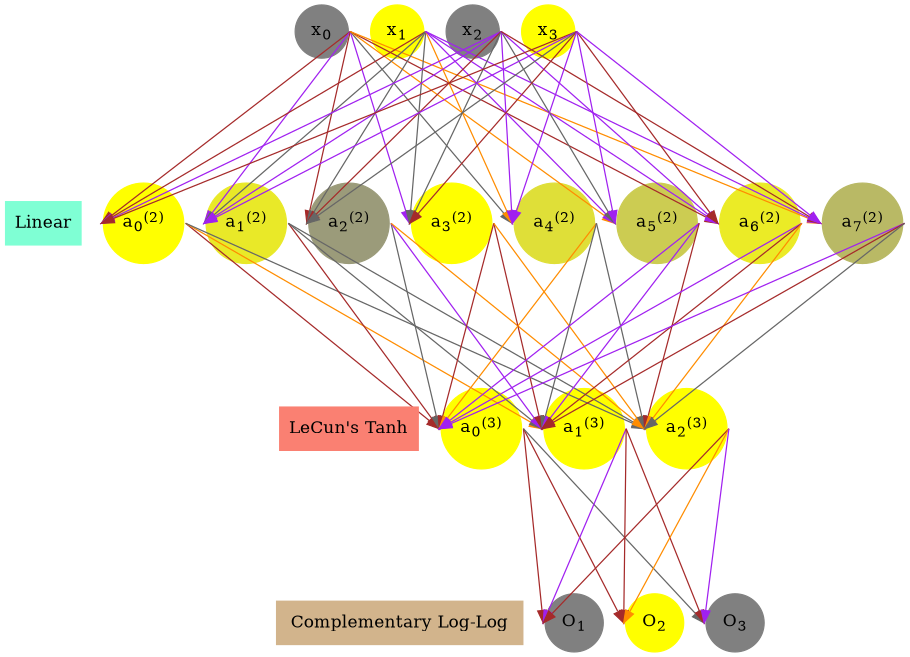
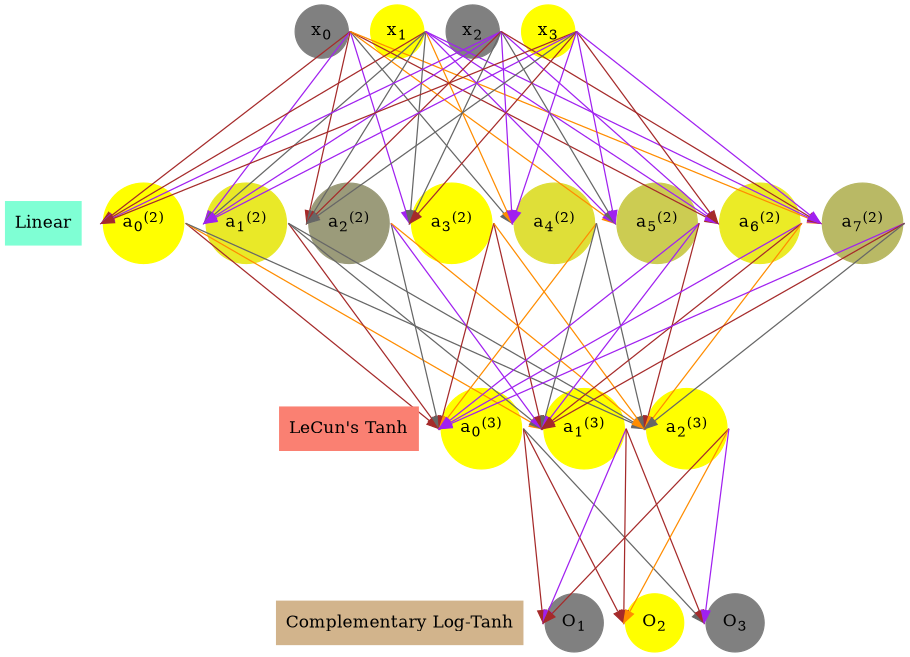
node "Complementary Log-Log": label "Complementary Log-Log" -> "Complementary Log-Tanh"
